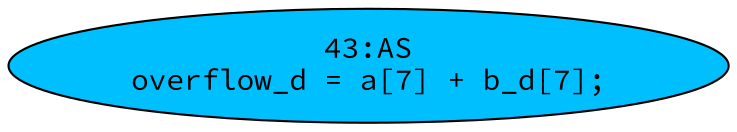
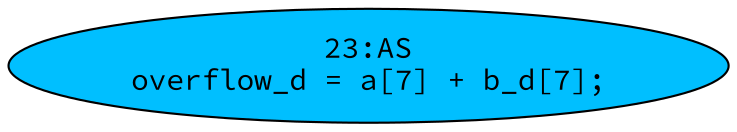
node "43:AS overflow_d = a[7] + b_d[7];": label "43:AS overflow_d = a[7] + b_d[7];" -> "23:AS overflow_d = a[7] + b_d[7];"
